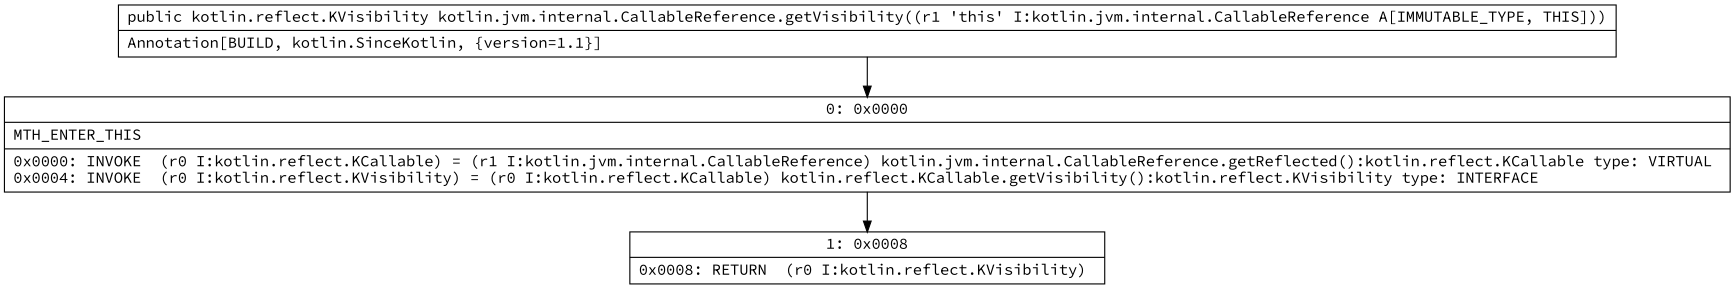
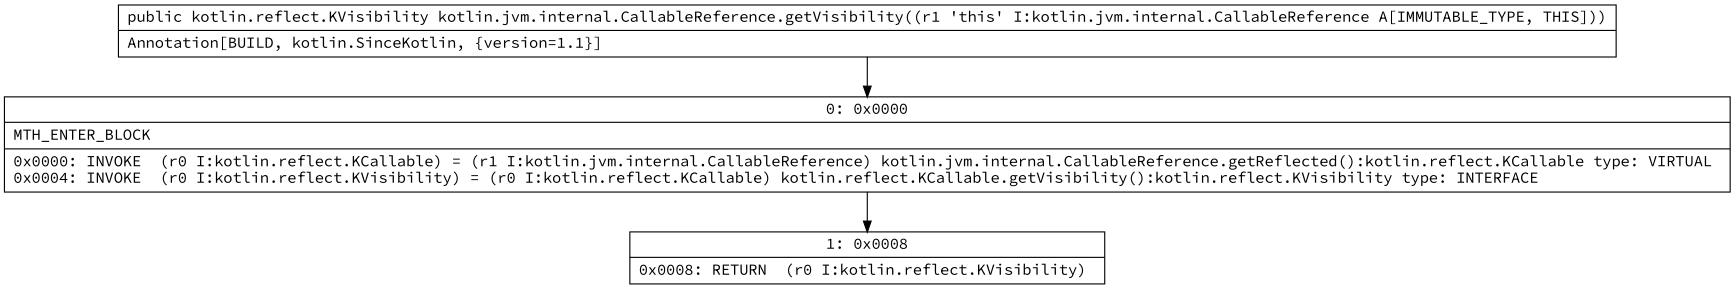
node "0: 0x0000": text "MTH_ENTER_THIS" -> "MTH_ENTER_BLOCK"
